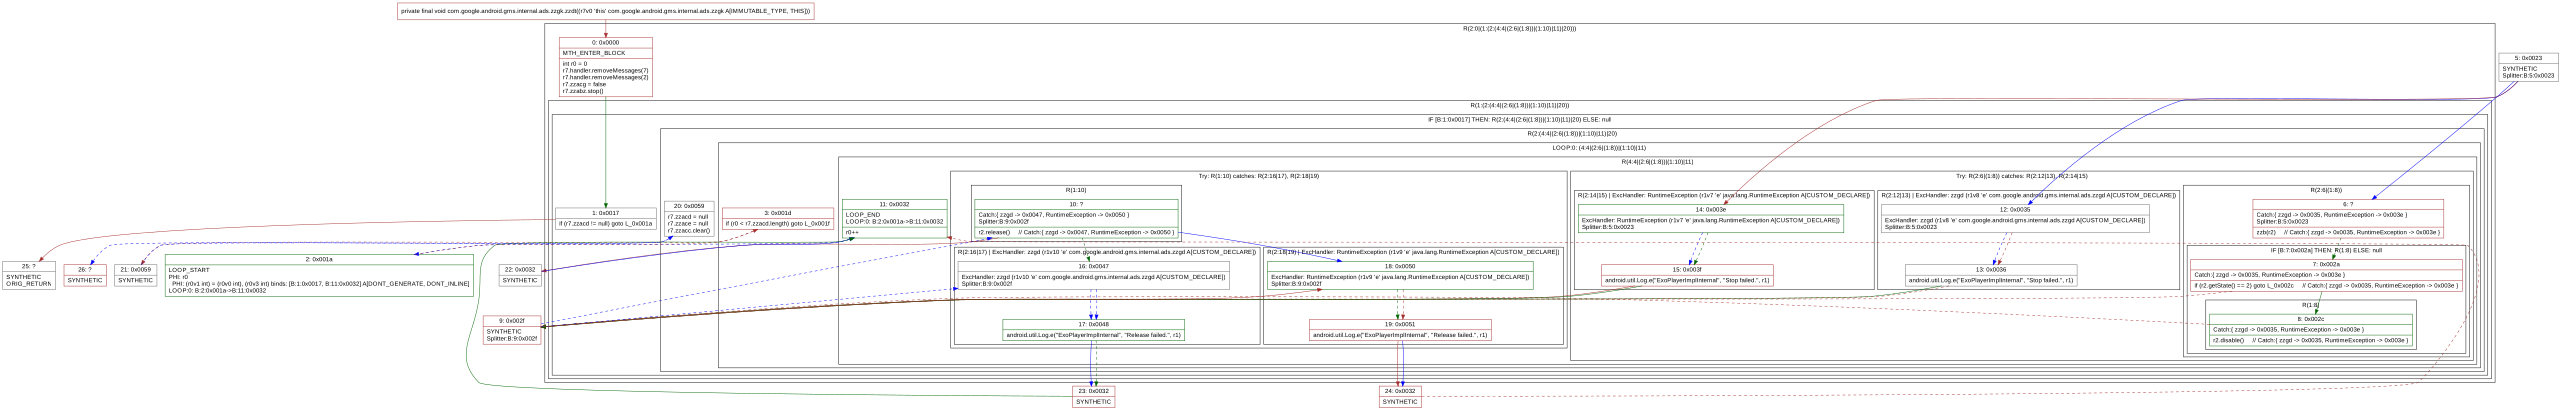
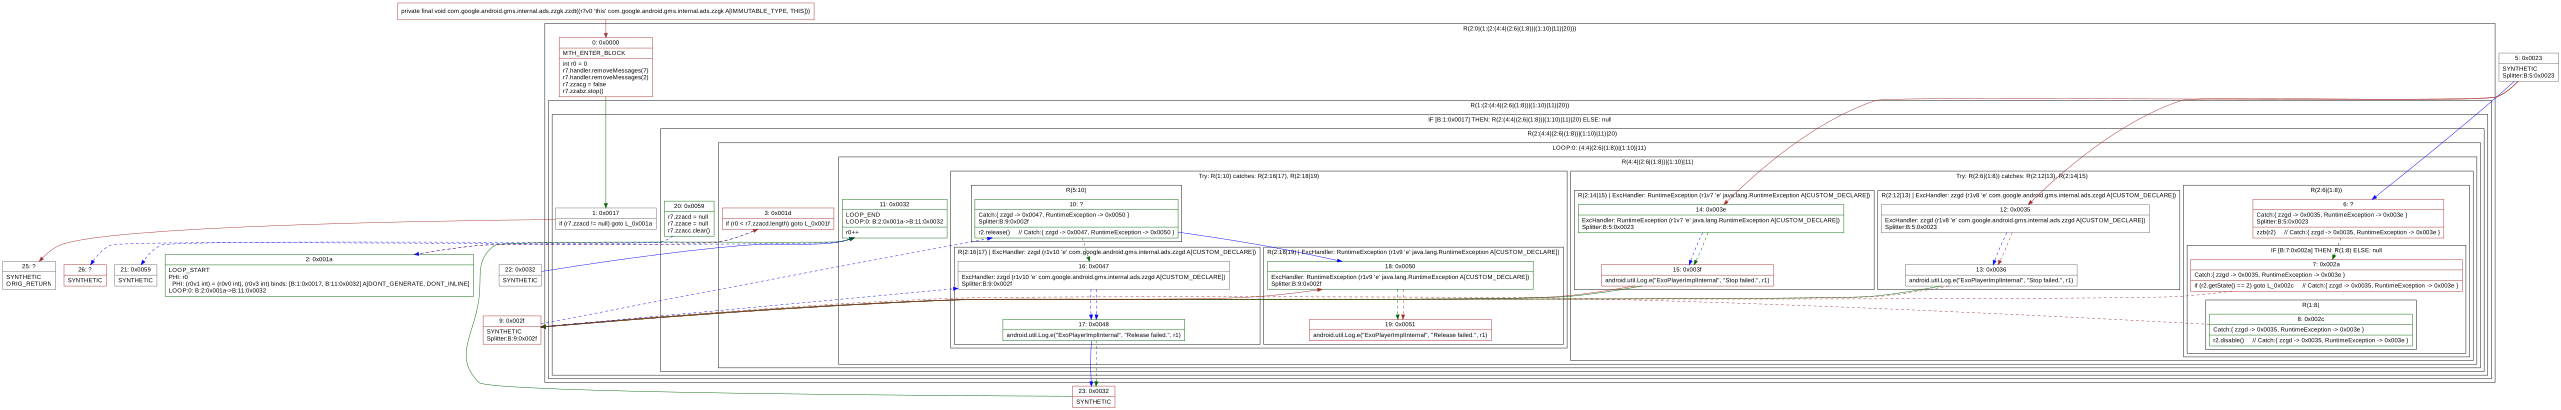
edge "5: 0x0023" -> "12: 0x0035": color blue -> brown
cluster "R(1:10)": label "R(1:10)" -> "R(5:10)"
node "20: 0x0059": color gray40 -> darkgreen
edge "3: 0x001d" -> "21: 0x0059": color brown -> blue
edge "21: 0x0059" -> "20: 0x0059": removed
edge "10: ?" -> "22: 0x0032": removed
edge "7: 0x002a" -> "8: 0x002c": removed
node "24: 0x0032": removed
